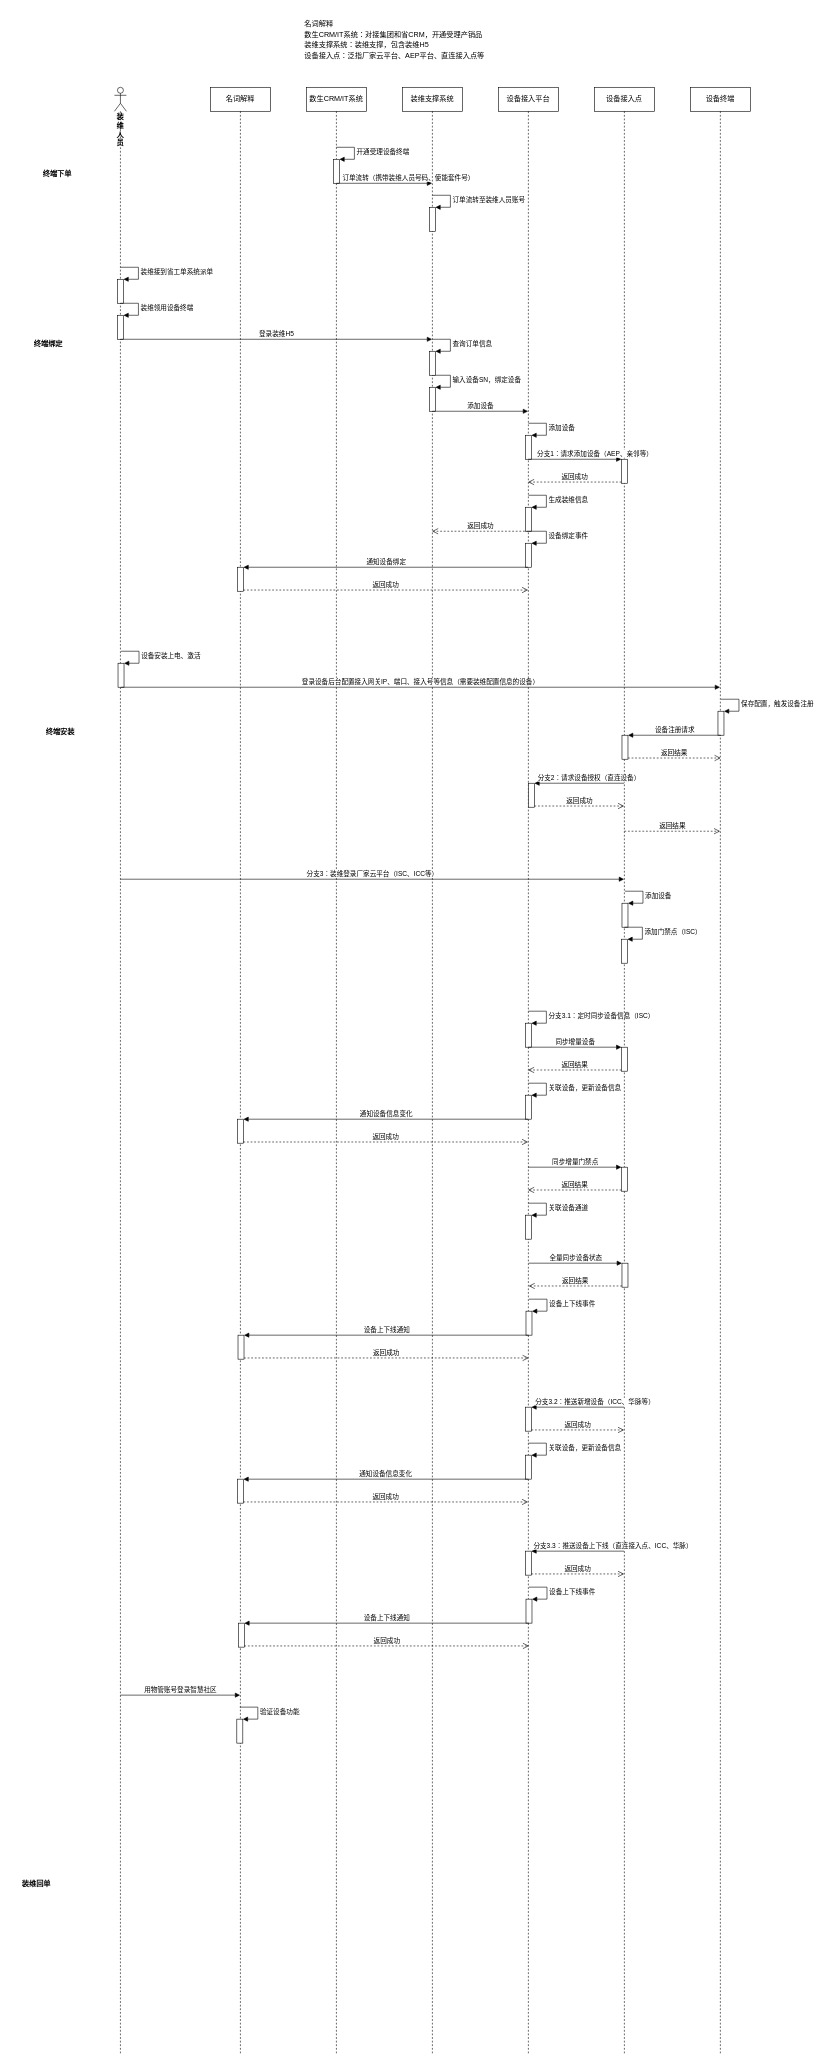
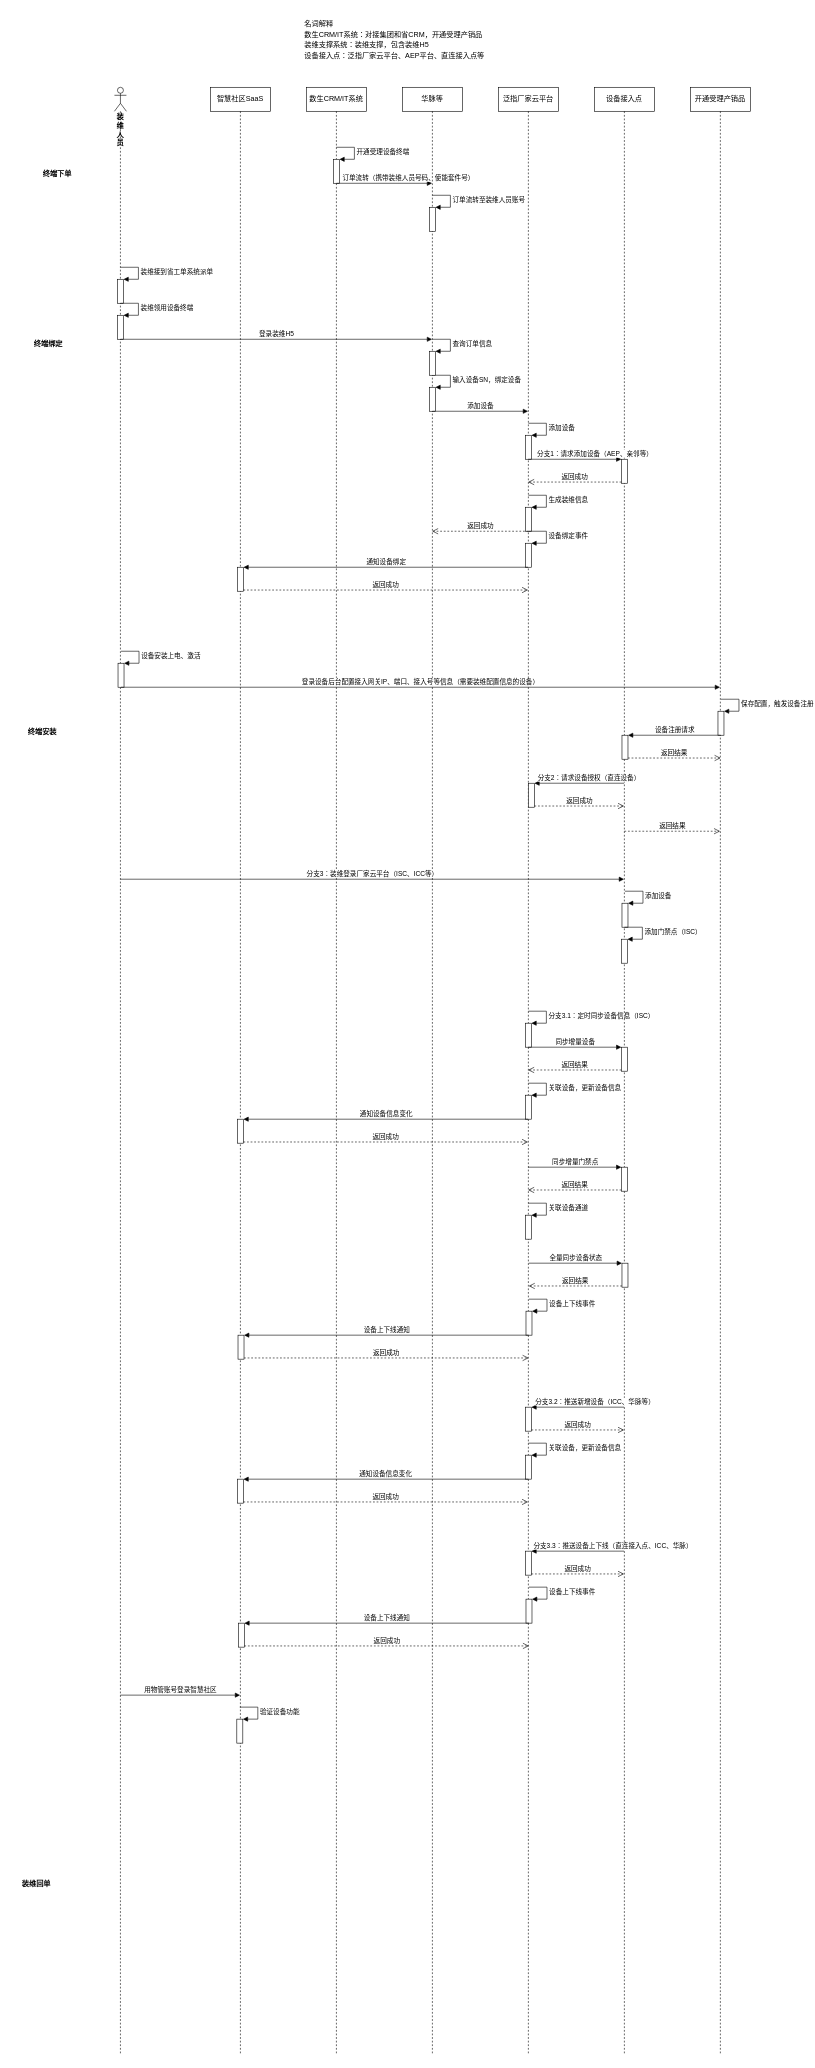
node "名词解释": label "名词解释" -> "智慧社区SaaS"
node "装维支撑系统": label "装维支撑系统" -> "华脉等"
node "设备接入平台": label "设备接入平台" -> "泛指厂家云平台"
node "设备终端": label "设备终端" -> "开通受理产销品"
node "终端安装": moved (60, 731) -> (42, 731)
